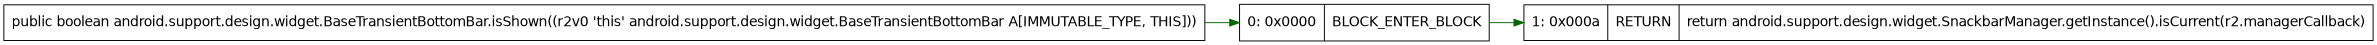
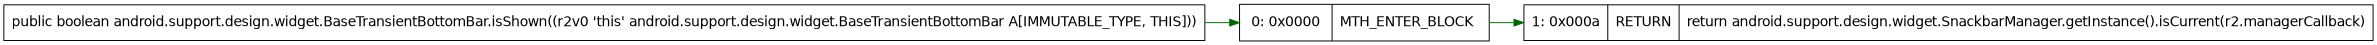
node "0: 0x0000": text "BLOCK_ENTER_BLOCK" -> "MTH_ENTER_BLOCK"
